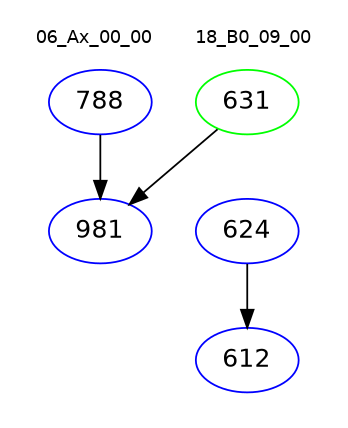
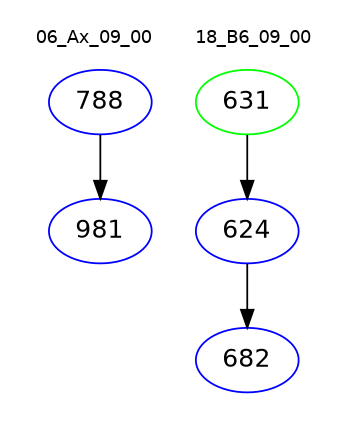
cluster "06_Ax_00_00": label "06_Ax_00_00" -> "06_Ax_09_00"
cluster "18_B0_09_00": label "18_B0_09_00" -> "18_B6_09_00"
edge "631" -> "981": now "631" -> "624"
node "612": label "612" -> "682"
